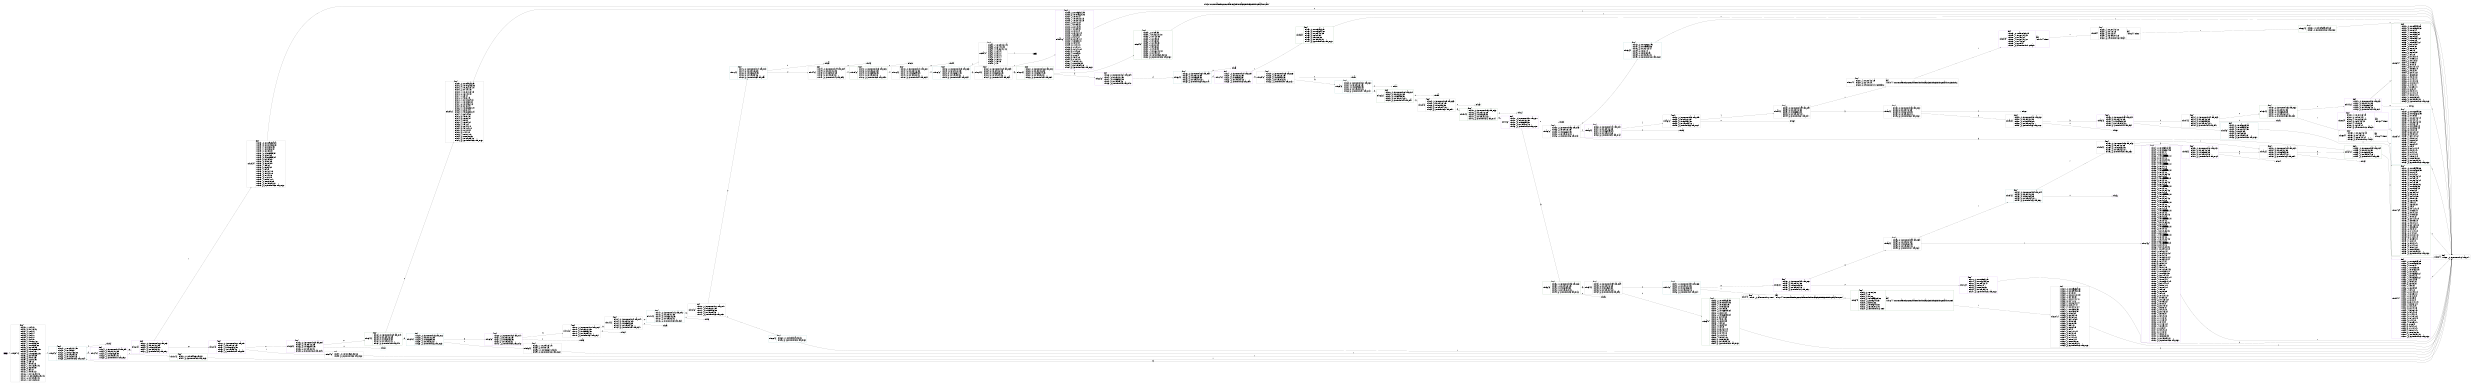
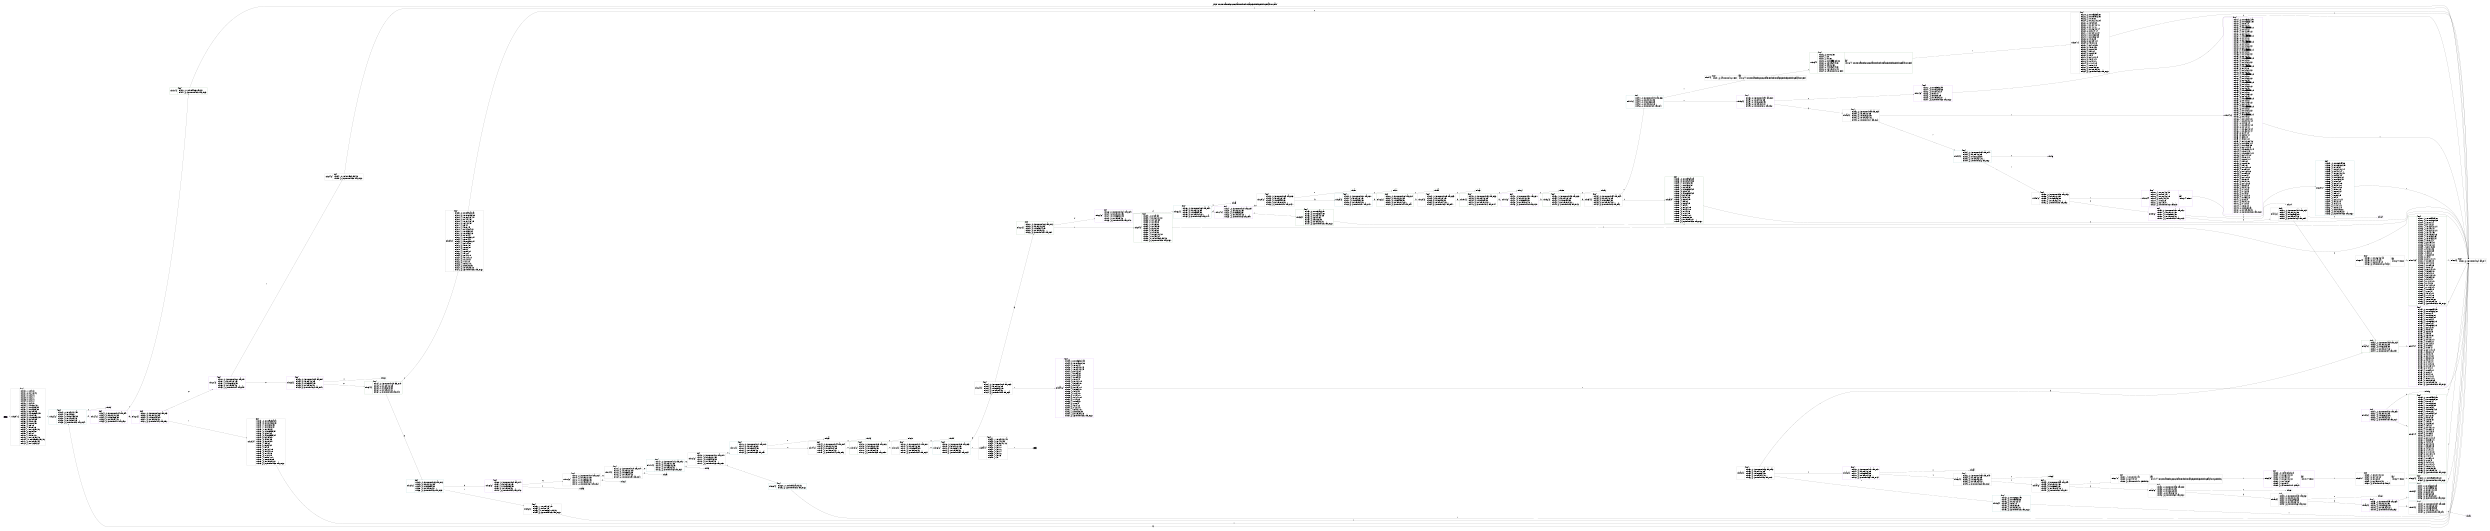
node "0x401b30 [28]": removed
edge "0x4019e0 [28]" -> "0x401a18 [28]": now "0x4019e0 [28]" -> "0x40200c [29]"
